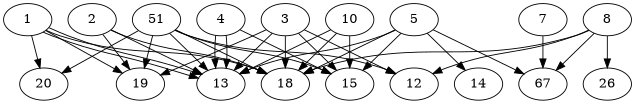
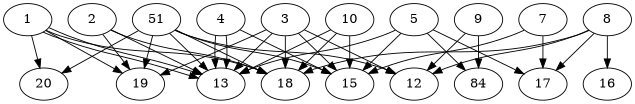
node "9": added
edge "7" -> "15": added
edge "5" -> "18": removed
node "14": label "14" -> "84"
node "67": label "67" -> "17"
node "26": label "26" -> "16"
